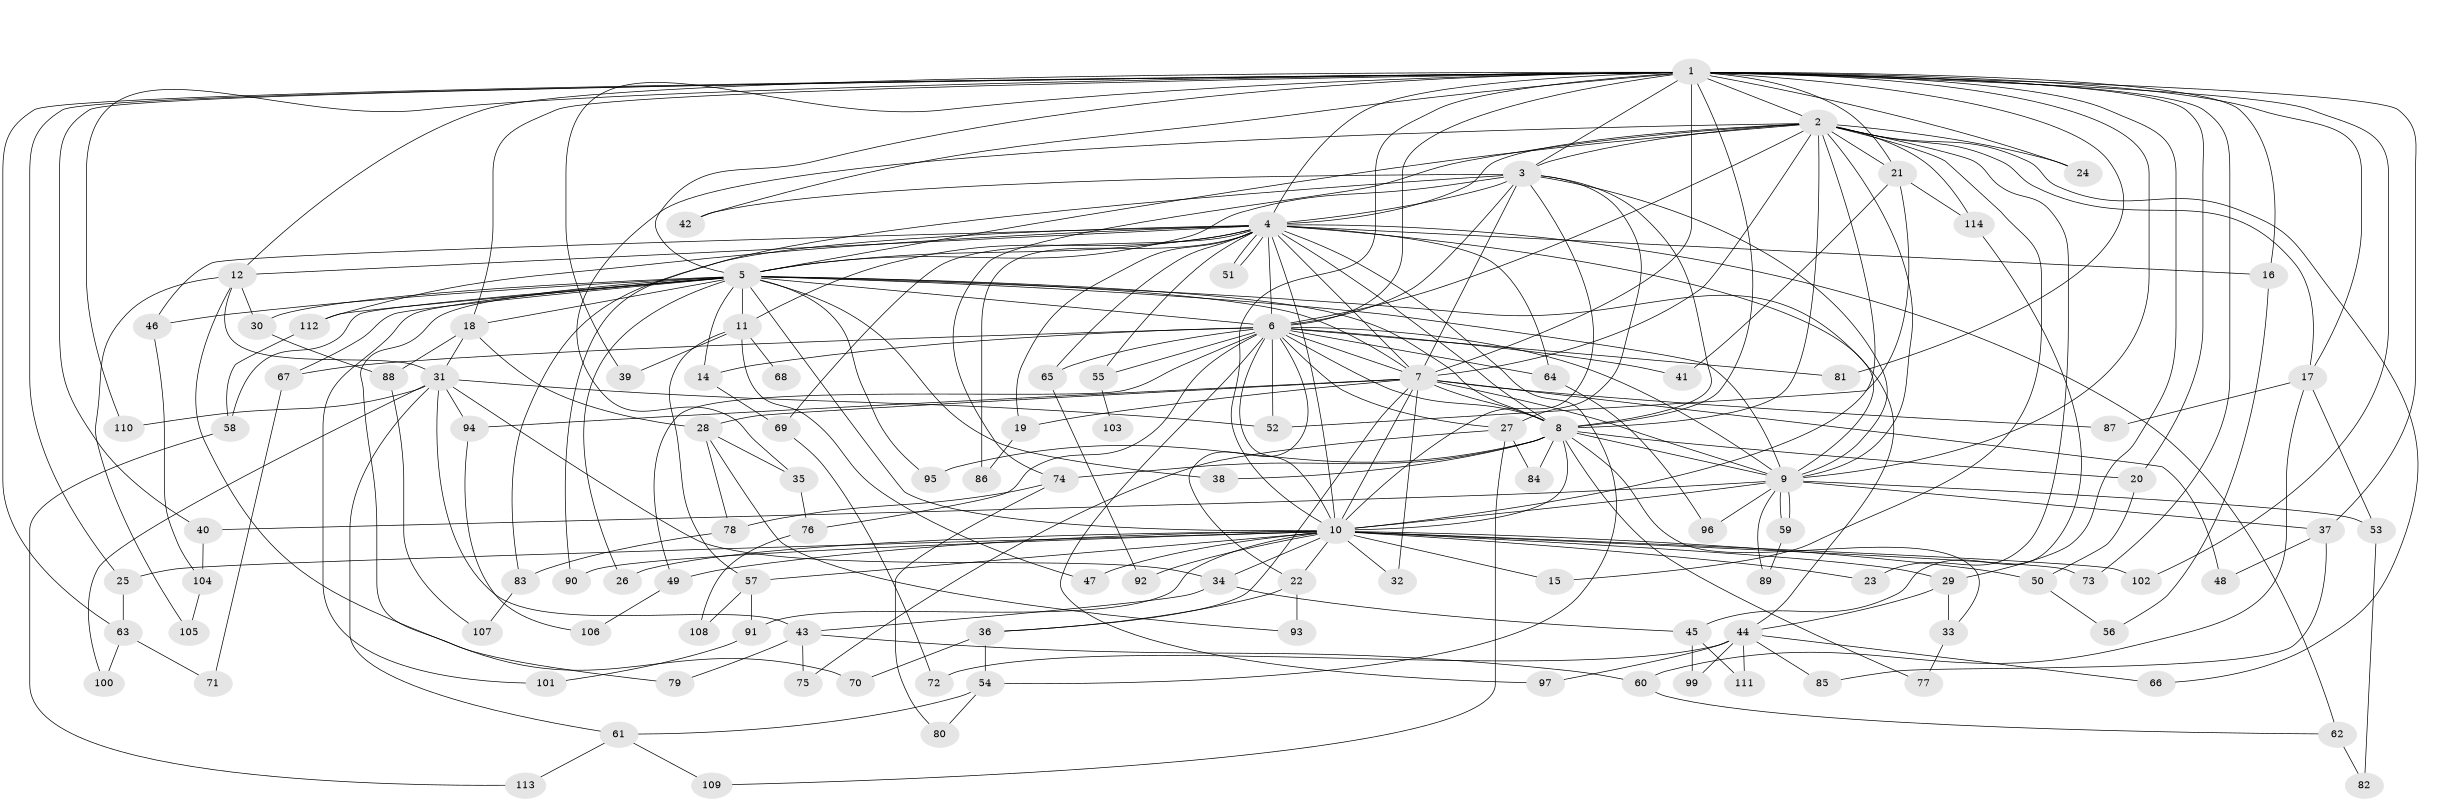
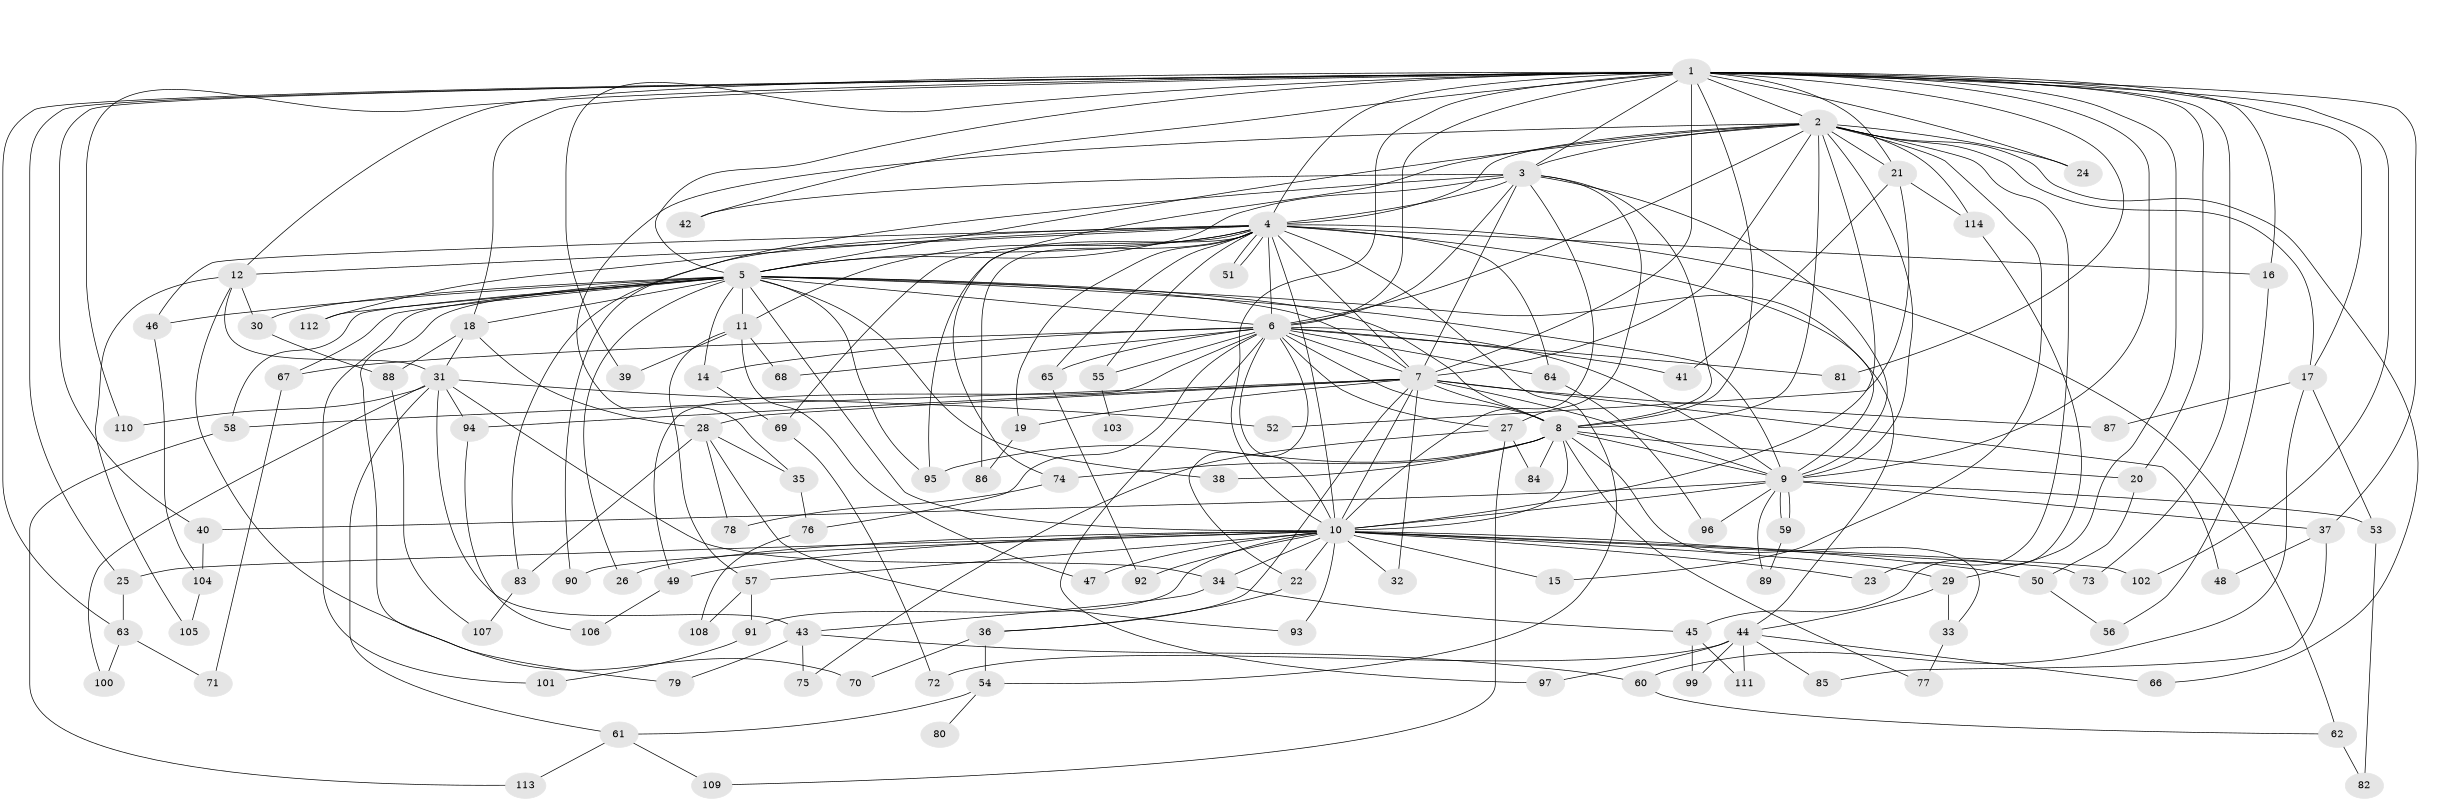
edge "4" -- "8": now "4" -- "95"
edge "112" -- "58": now "7" -- "58"
edge "6" -- "52": now "6" -- "68"
edge "78" -- "83": now "28" -- "83"
edge "74" -- "80": removed
edge "22" -- "93": now "10" -- "93"
